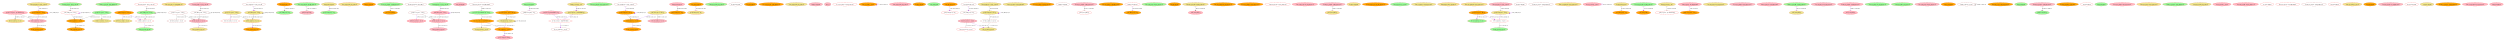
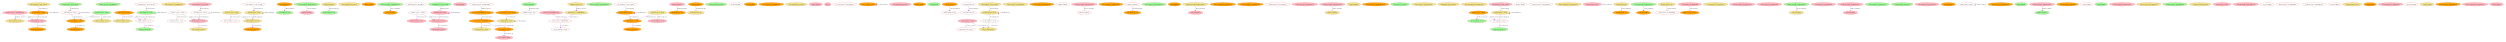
node "[110] mov(['[0xbfffef70]', 'eax'])": fillcolor palegreen -> orange
